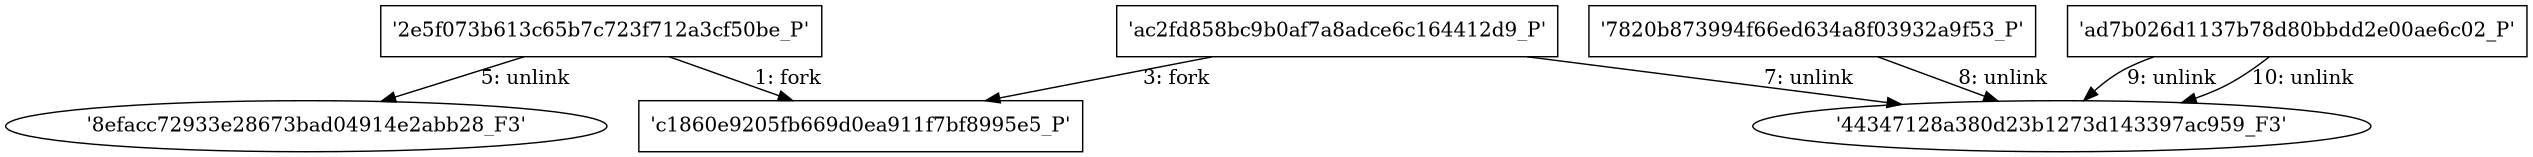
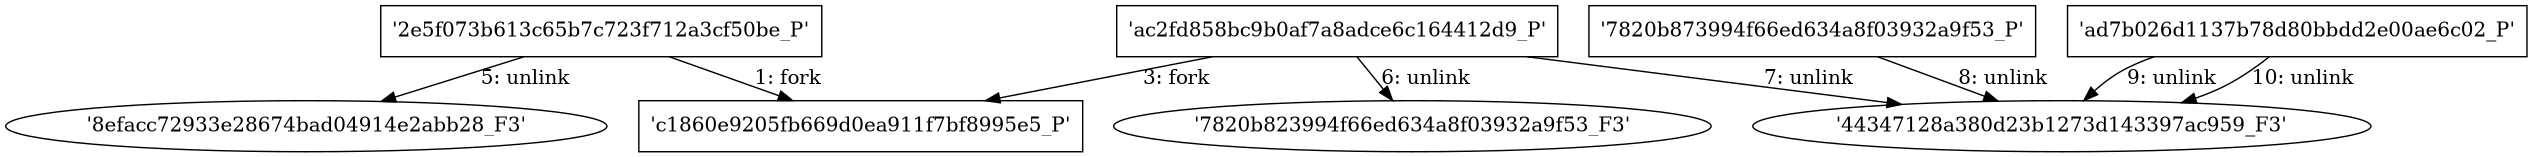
node "'8efacc72933e28673bad04914e2abb28_F3'": label "'8efacc72933e28673bad04914e2abb28_F3'" -> "'8efacc72933e28674bad04914e2abb28_F3'"
node "'7820b823994f66ed634a8f03932a9f53_F3'": added
